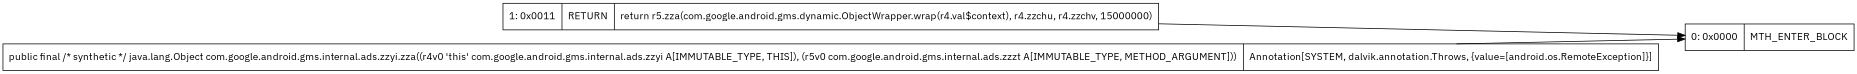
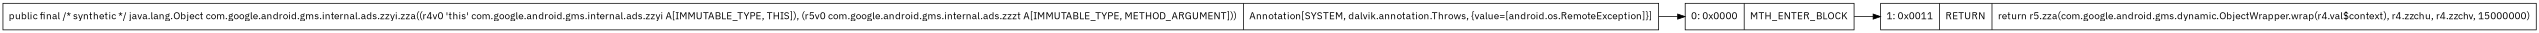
edge "1: 0x0011" -> "0: 0x0000": reversed
